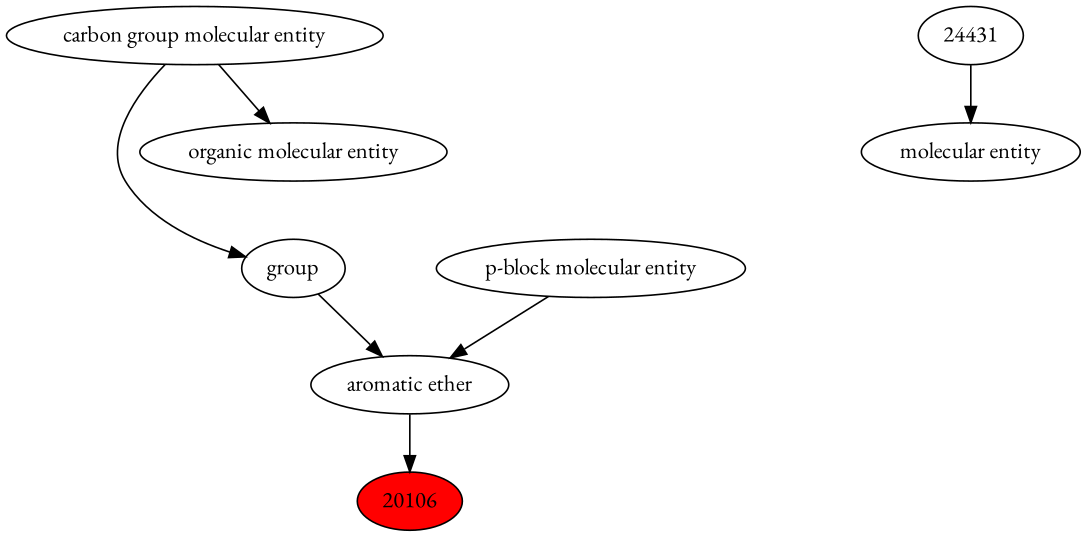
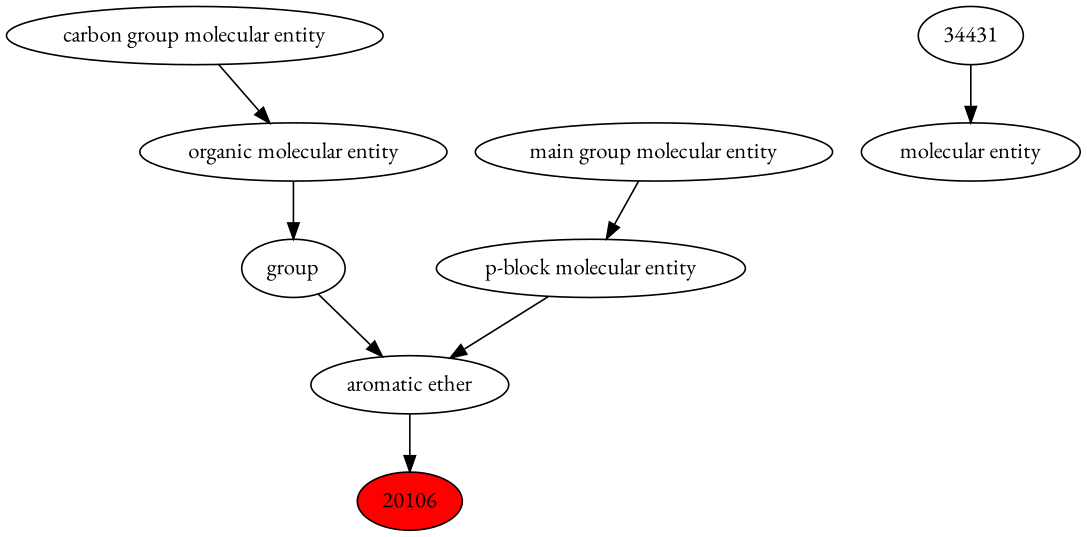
node "24431": label "24431" -> "34431"
node "main group molecular entity": added
edge "carbon group molecular entity" -> "group": now "organic molecular entity" -> "group"
